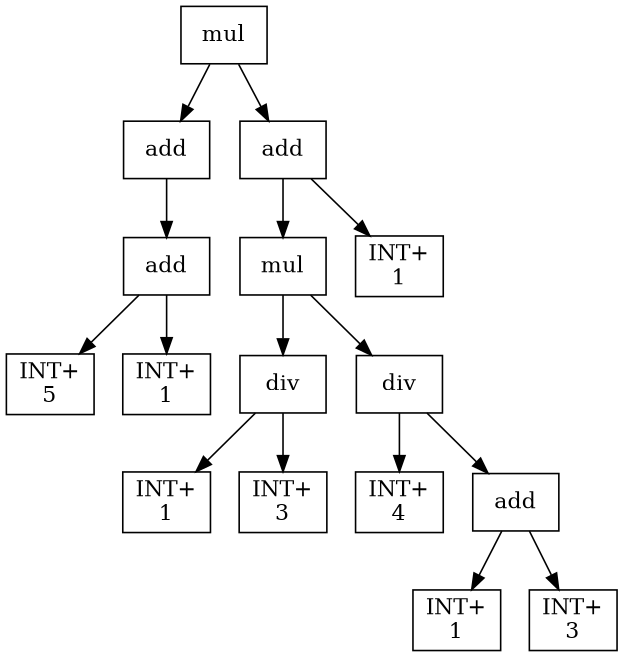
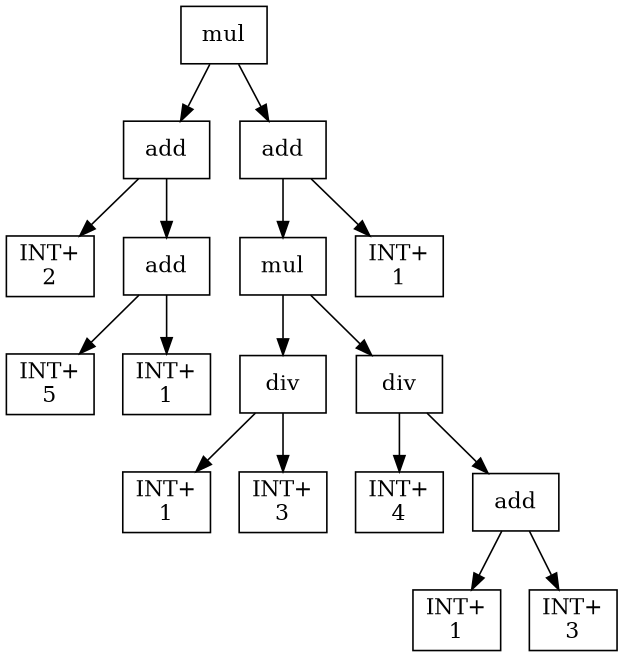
node "INT+ 2": added
